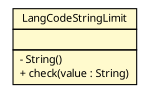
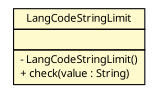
node "LangCodeStringLimit": text "- String()" -> "- LangCodeStringLimit()"
